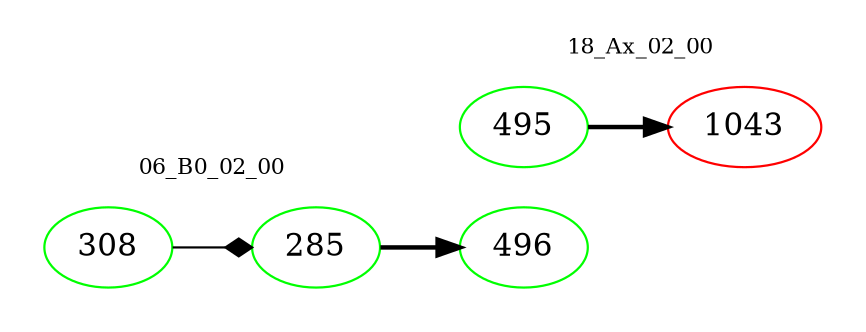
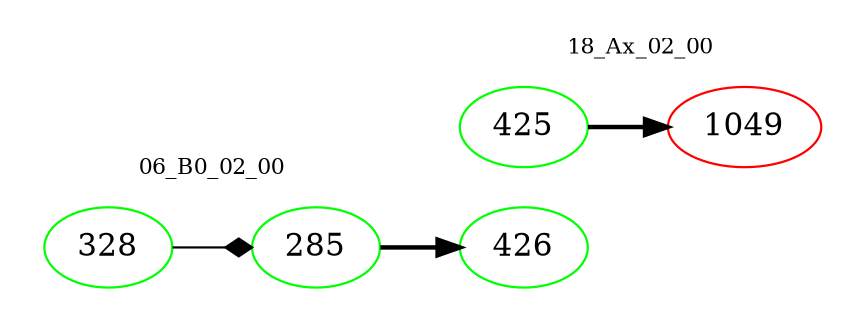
node "495": label "495" -> "425"
node "1043": label "1043" -> "1049"
node "308": label "308" -> "328"
node "496": label "496" -> "426"
